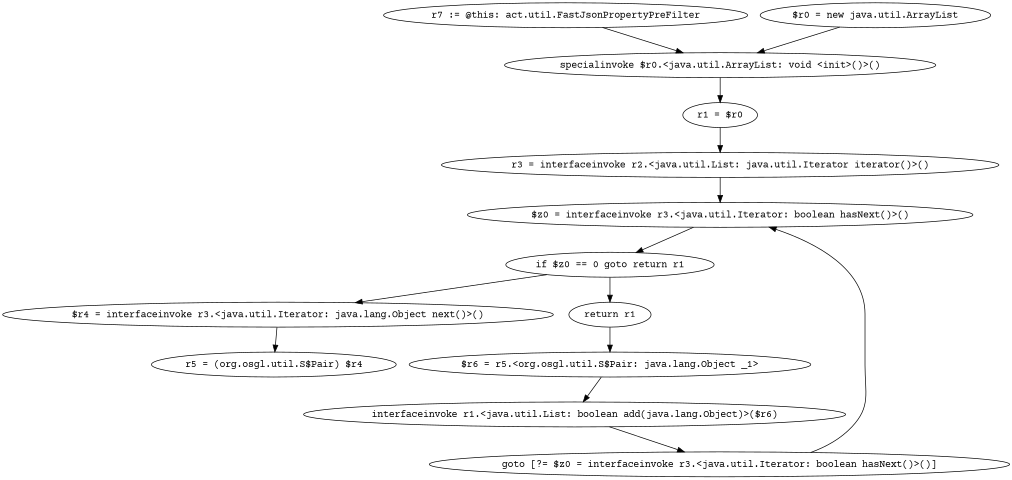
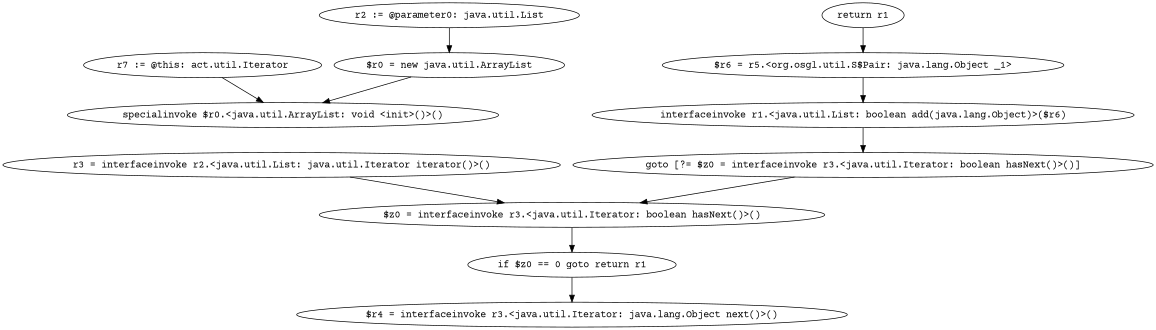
node "r2 := @parameter0: java.util.List": added
node "r7 := @this: act.util.FastJsonPropertyPreFilter": label "r7 := @this: act.util.FastJsonPropertyPreFilter" -> "r7 := @this: act.util.Iterator"
node "r1 = $r0": removed
edge "if $z0 == 0 goto return r1" -> "return r1": removed
node "r5 = (org.osgl.util.S$Pair) $r4": removed
